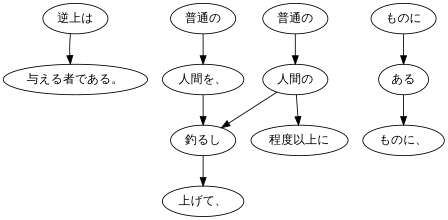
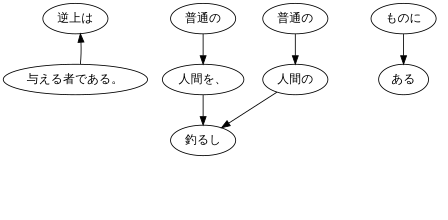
edge "逆上は" -> "与える者である。": reversed
node "程度以上に": removed
node "ものに、": removed
node "上げて、": removed
